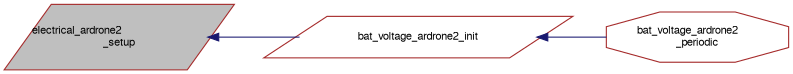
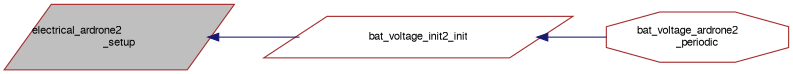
node "bat_voltage_ardrone2_init": label "bat_voltage_ardrone2_init" -> "bat_voltage_init2_init"
